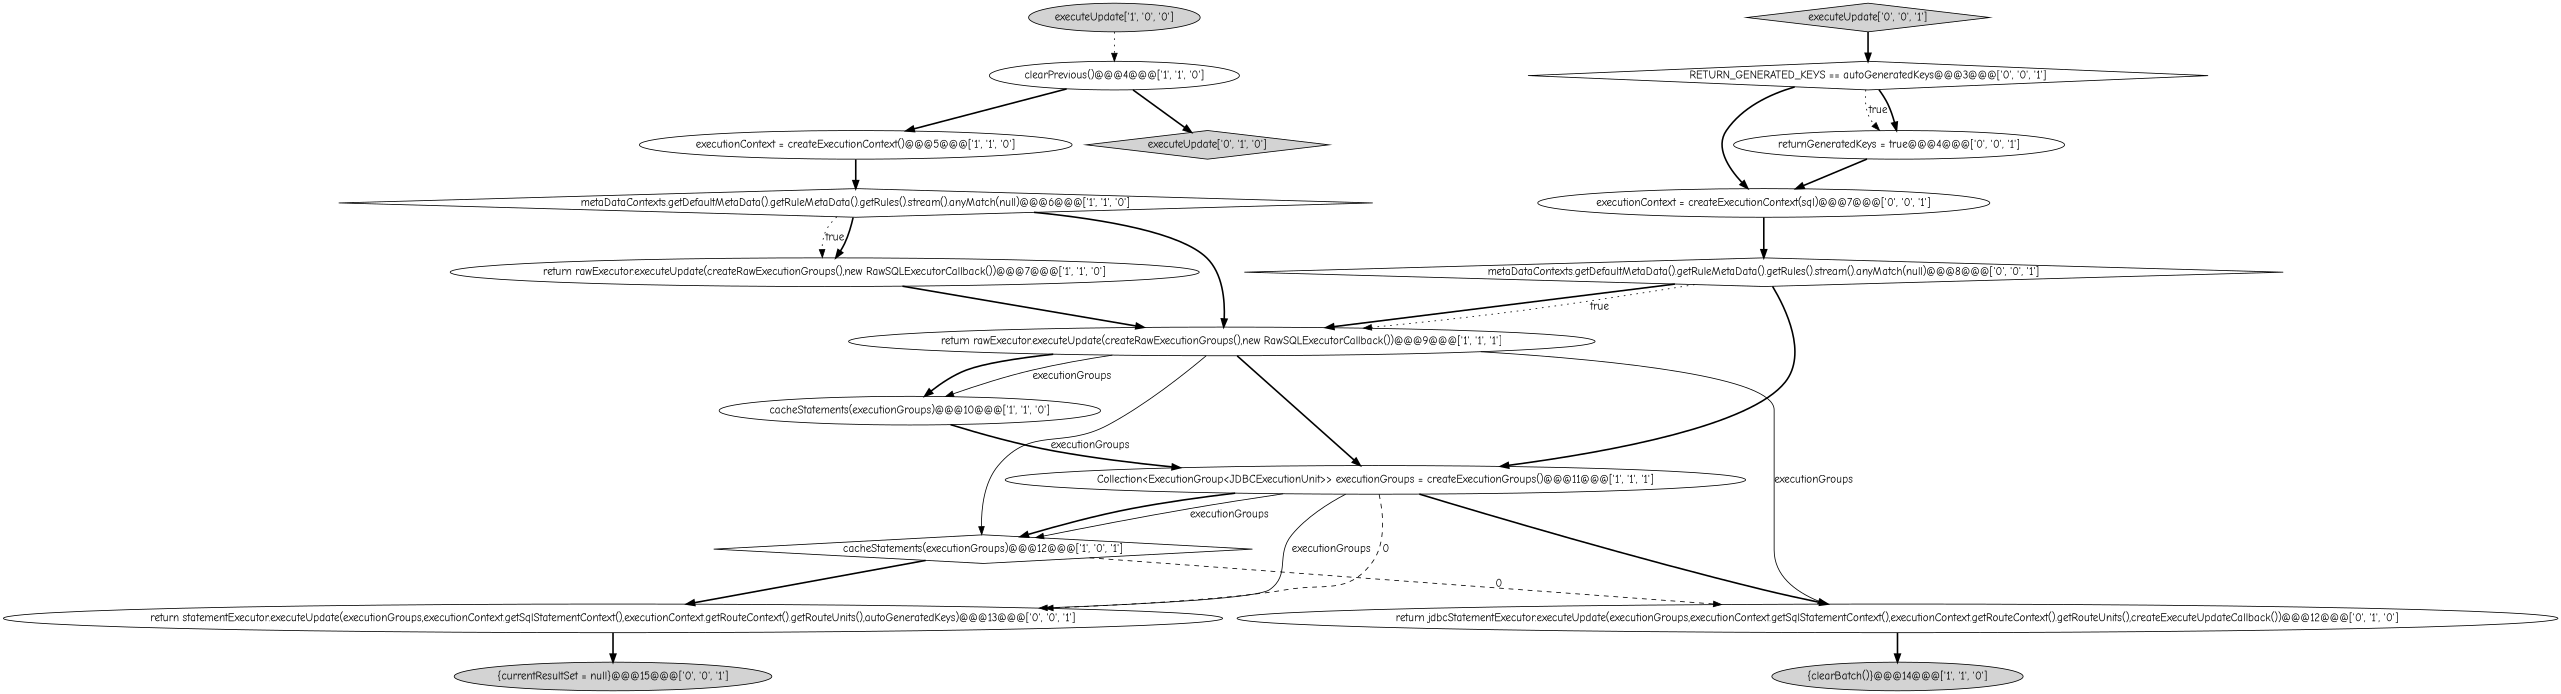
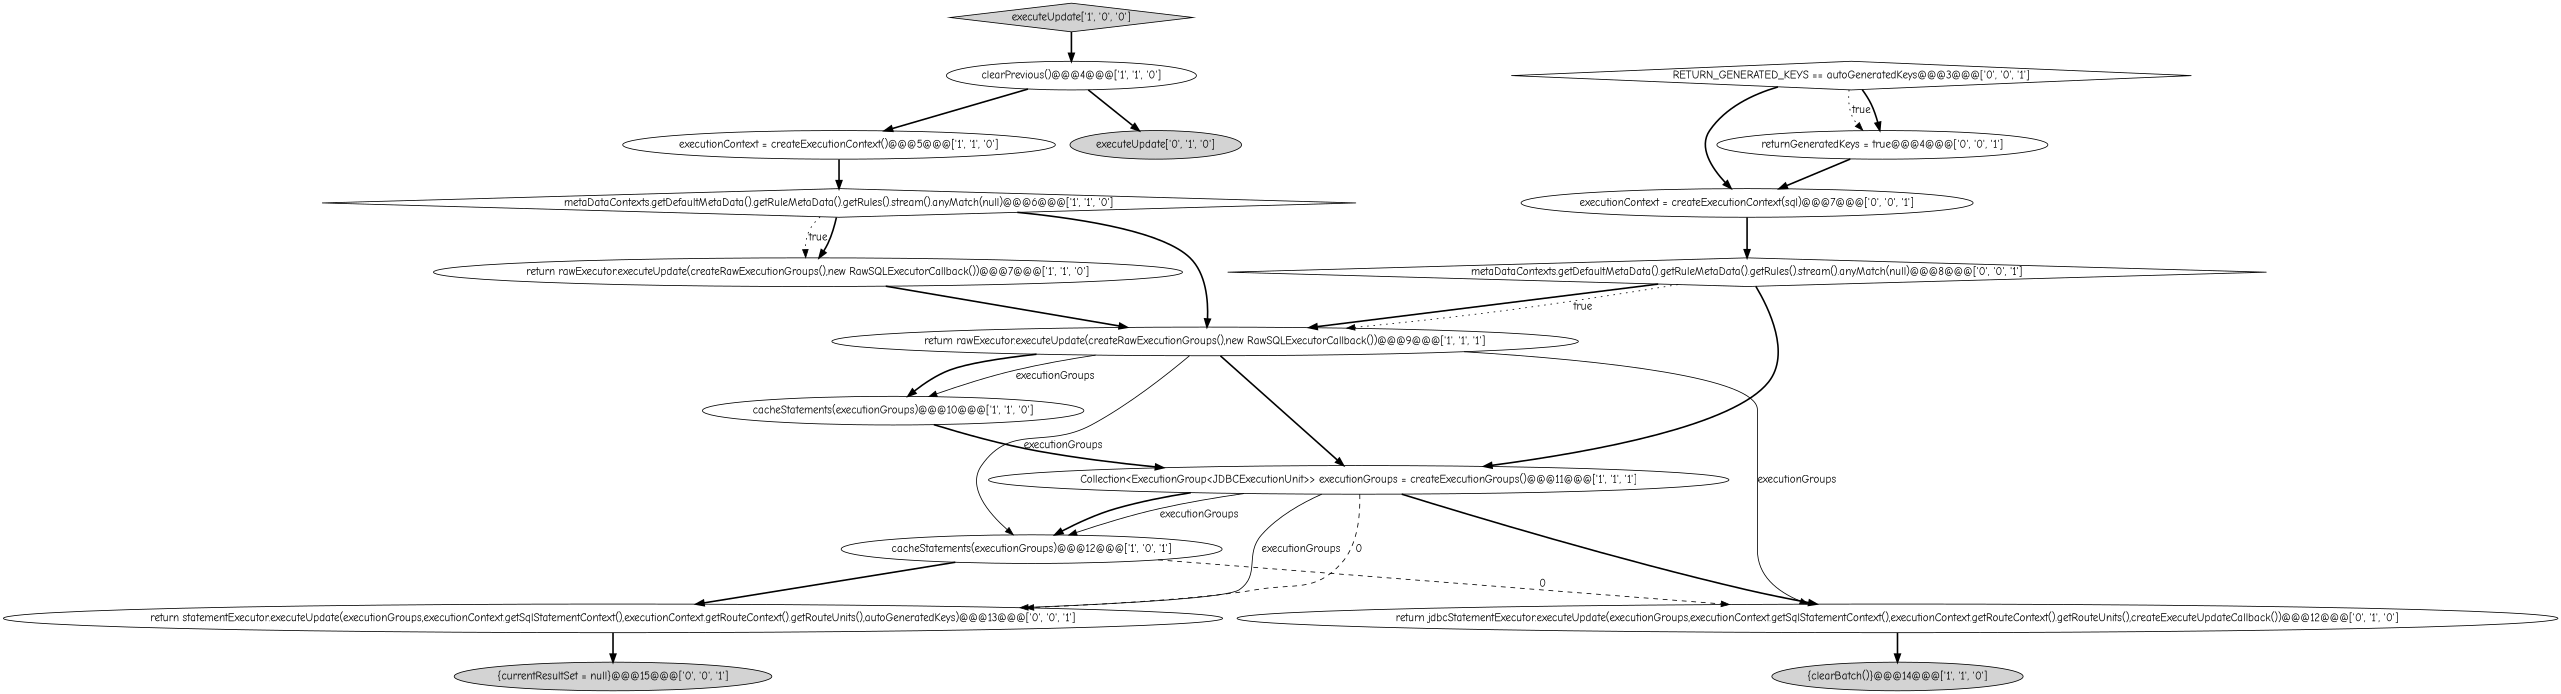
node "executeUpdate['1', '0', '0']": shape ellipse -> diamond
node "executeUpdate['0', '0', '1']": removed
edge "executeUpdate['1', '0', '0']" -> "clearPrevious()@@@4@@@['1', '1', '0']": style dotted -> bold
node "executeUpdate['0', '1', '0']": shape diamond -> ellipse
node "cacheStatements(executionGroups)@@@12@@@['1', '0', '1']": shape diamond -> ellipse
